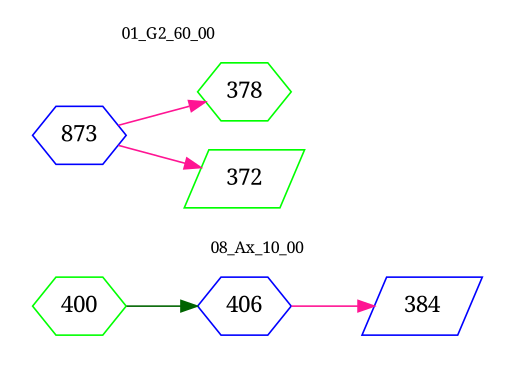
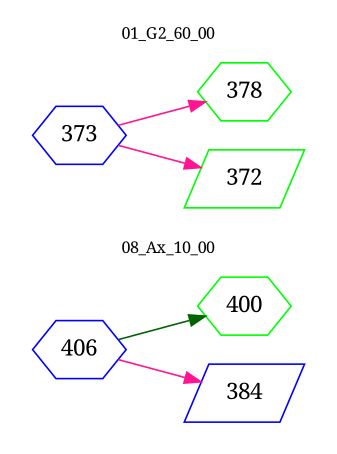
node "873": label "873" -> "373"
edge "400" -> "406": reversed
